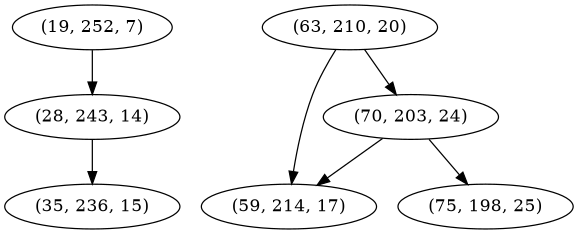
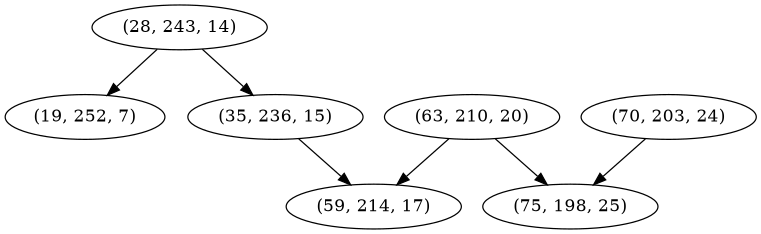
edge "(19, 252, 7)" -> "(28, 243, 14)": reversed
edge "(63, 210, 20)" -> "(70, 203, 24)": now "(63, 210, 20)" -> "(75, 198, 25)"
edge "(70, 203, 24)" -> "(59, 214, 17)": now "(35, 236, 15)" -> "(59, 214, 17)"
